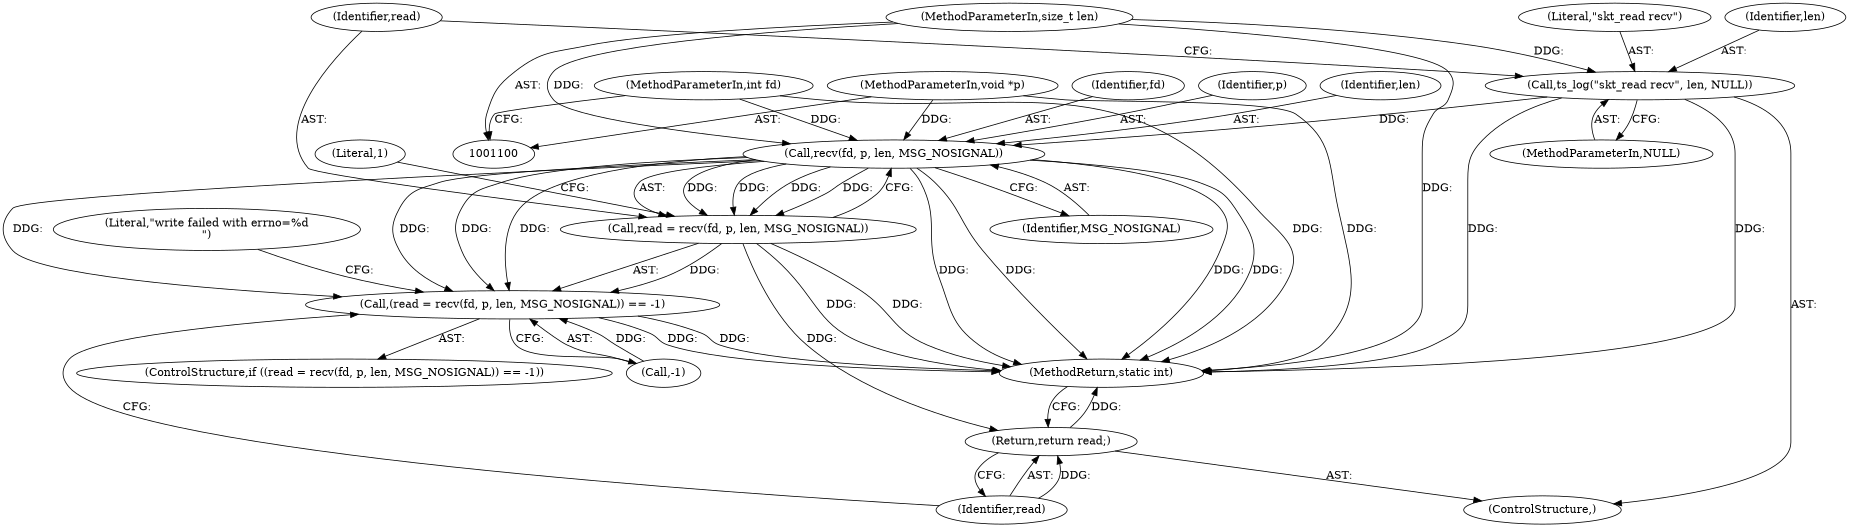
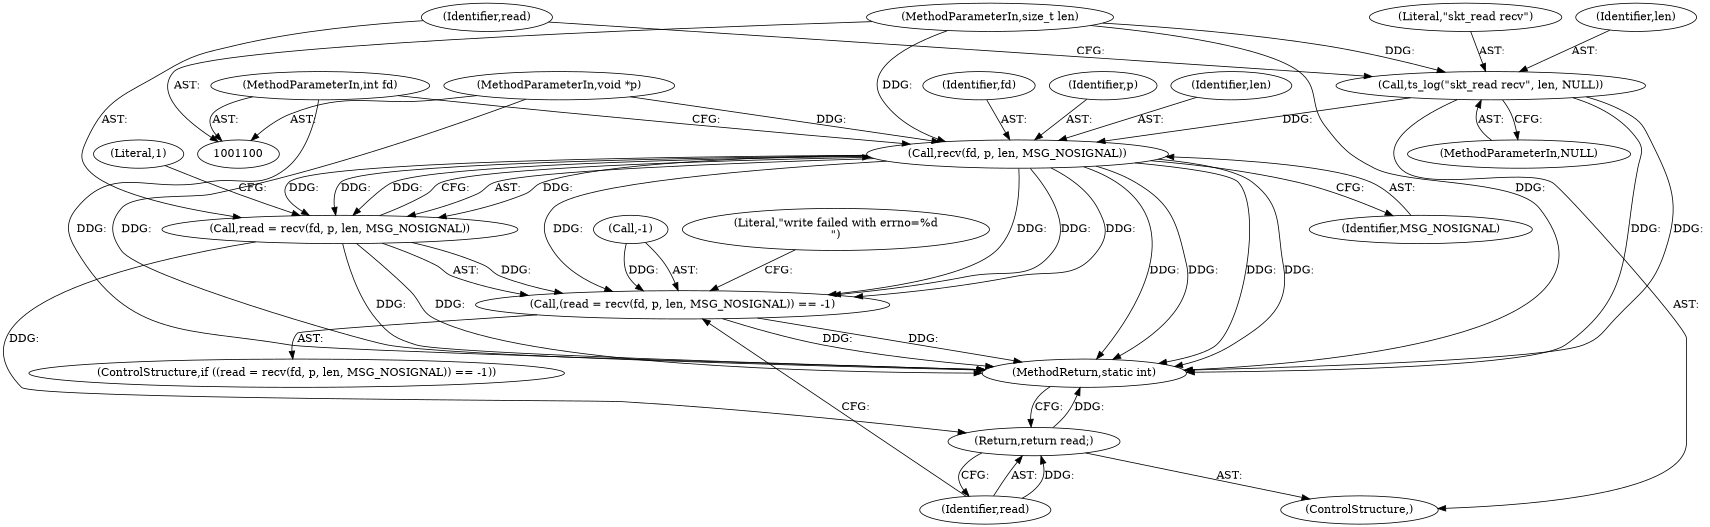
edge "(MethodParameterIn,int fd)" -> "1001100": label "CFG: " -> "AST: "
edge "(MethodParameterIn,int fd)" -> "(Call,recv(fd, p, len, MSG_NOSIGNAL))": label "DDG: " -> "CFG: "
edge "(Call,(read = recv(fd, p, len, MSG_NOSIGNAL)) == -1)" -> "(Call,-1)": removed, label "CFG:"
